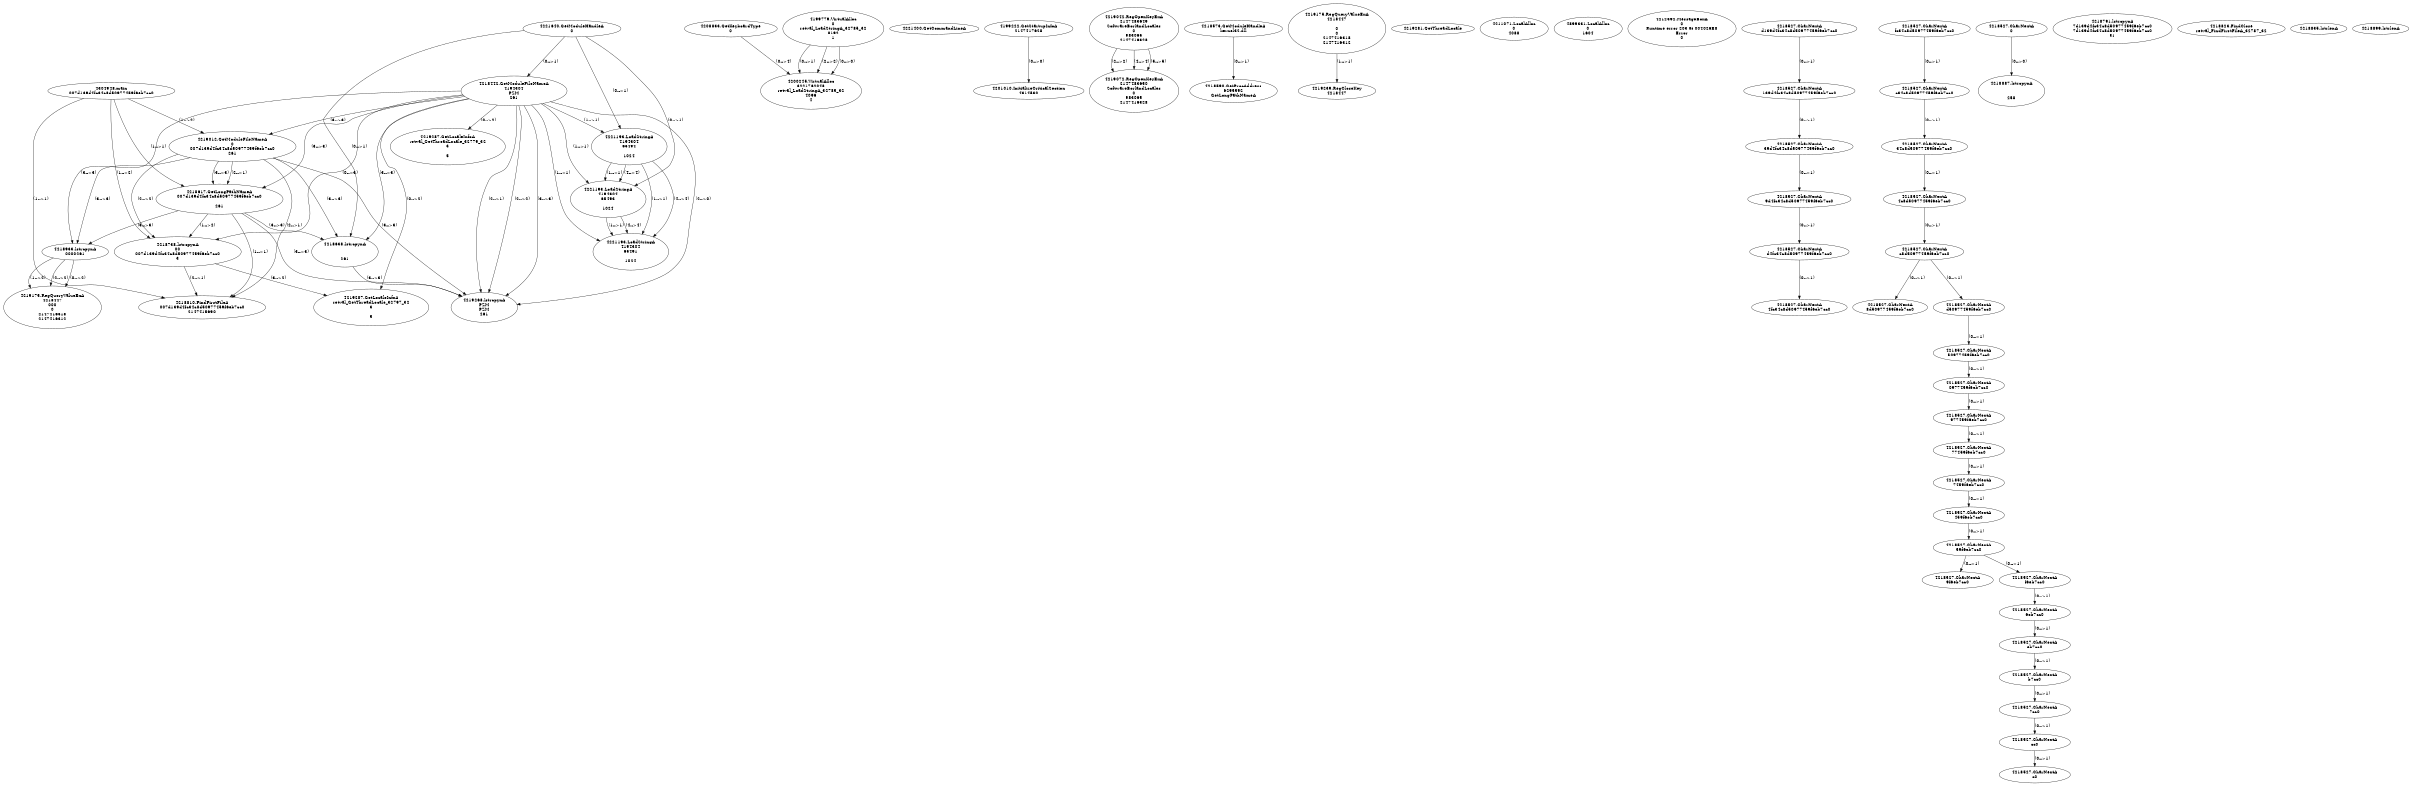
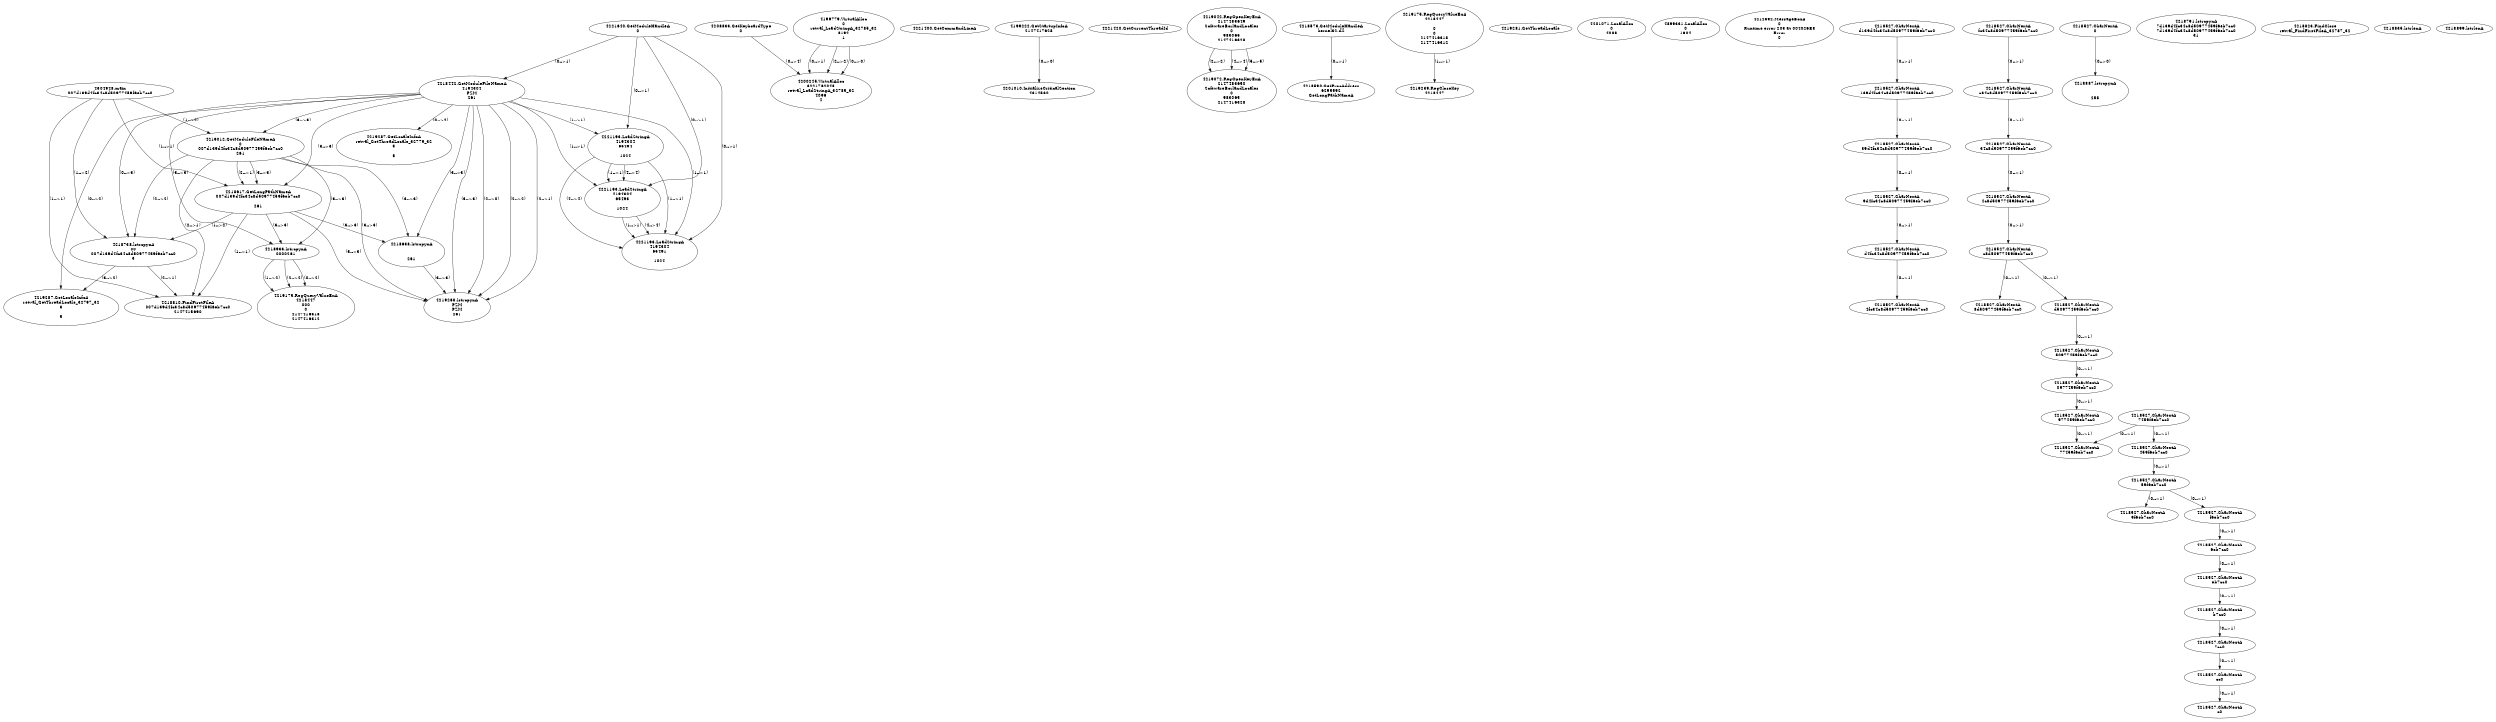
node "4221420.GetCurrentThreadId": added
node "4211071.LocalAlloc 0 4088": label "4211071.LocalAlloc 0 4088" -> "4201071.LocalAlloc 0 4088"
edge "4221640.GetModuleHandleA 0" -> "4218638.lstrcpynA 261": now "4221640.GetModuleHandleA 0" -> "4221193.LoadStringA 4194304 65491 1024"
edge "4218527.CharNextA 77459f6eb7cc0" -> "4218527.CharNextA 7459f6eb7cc0": reversed
